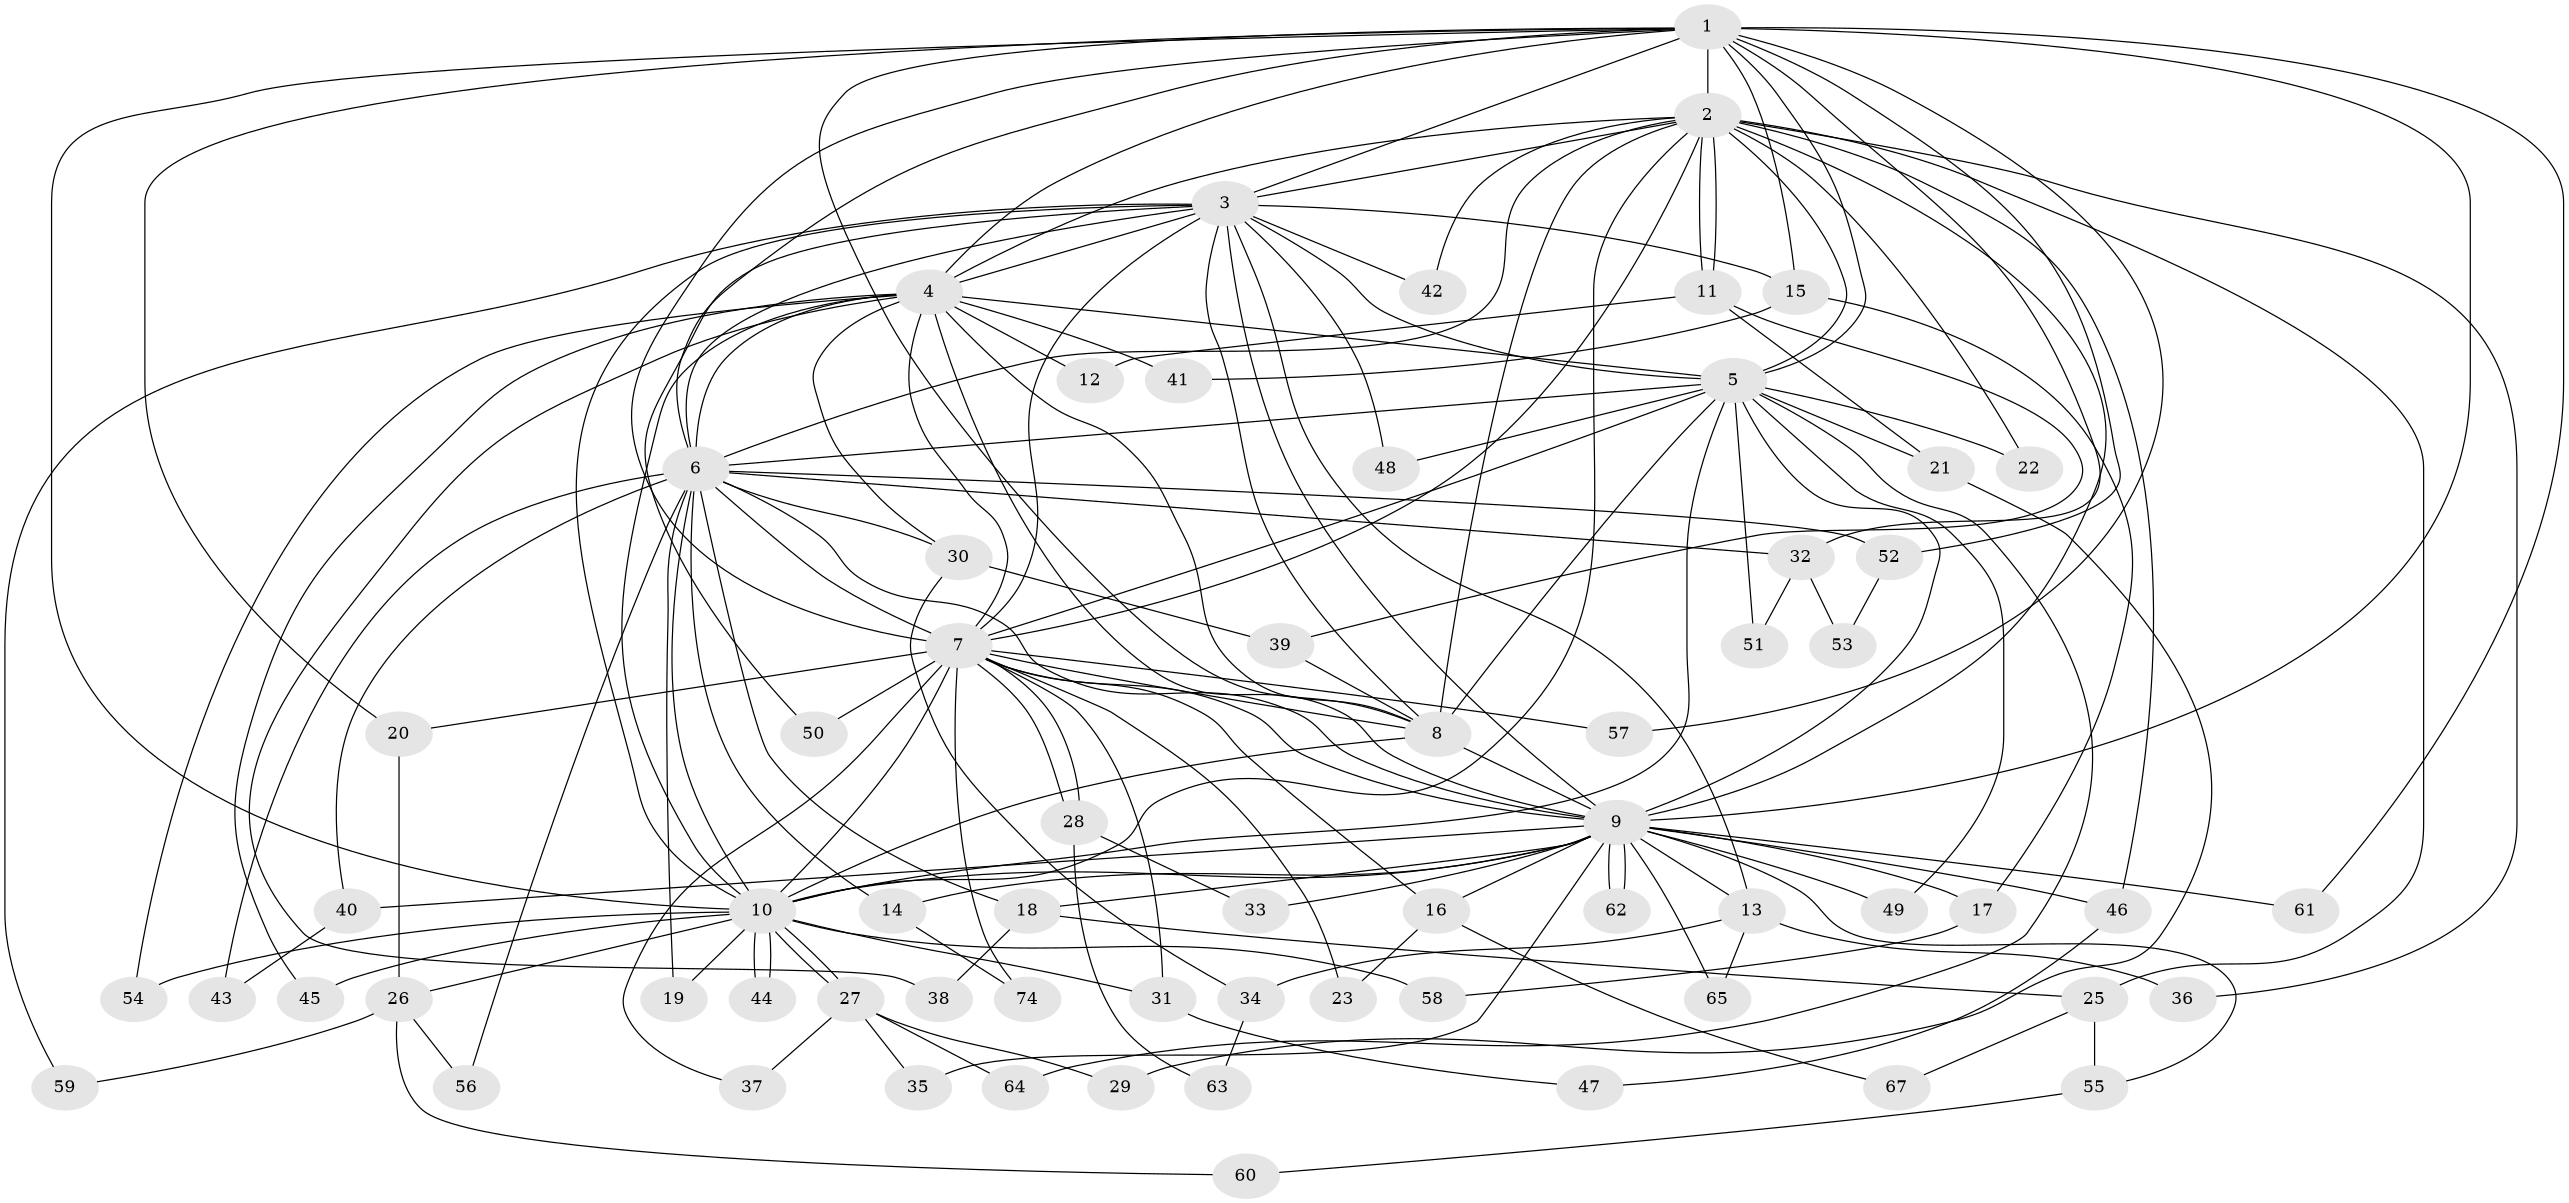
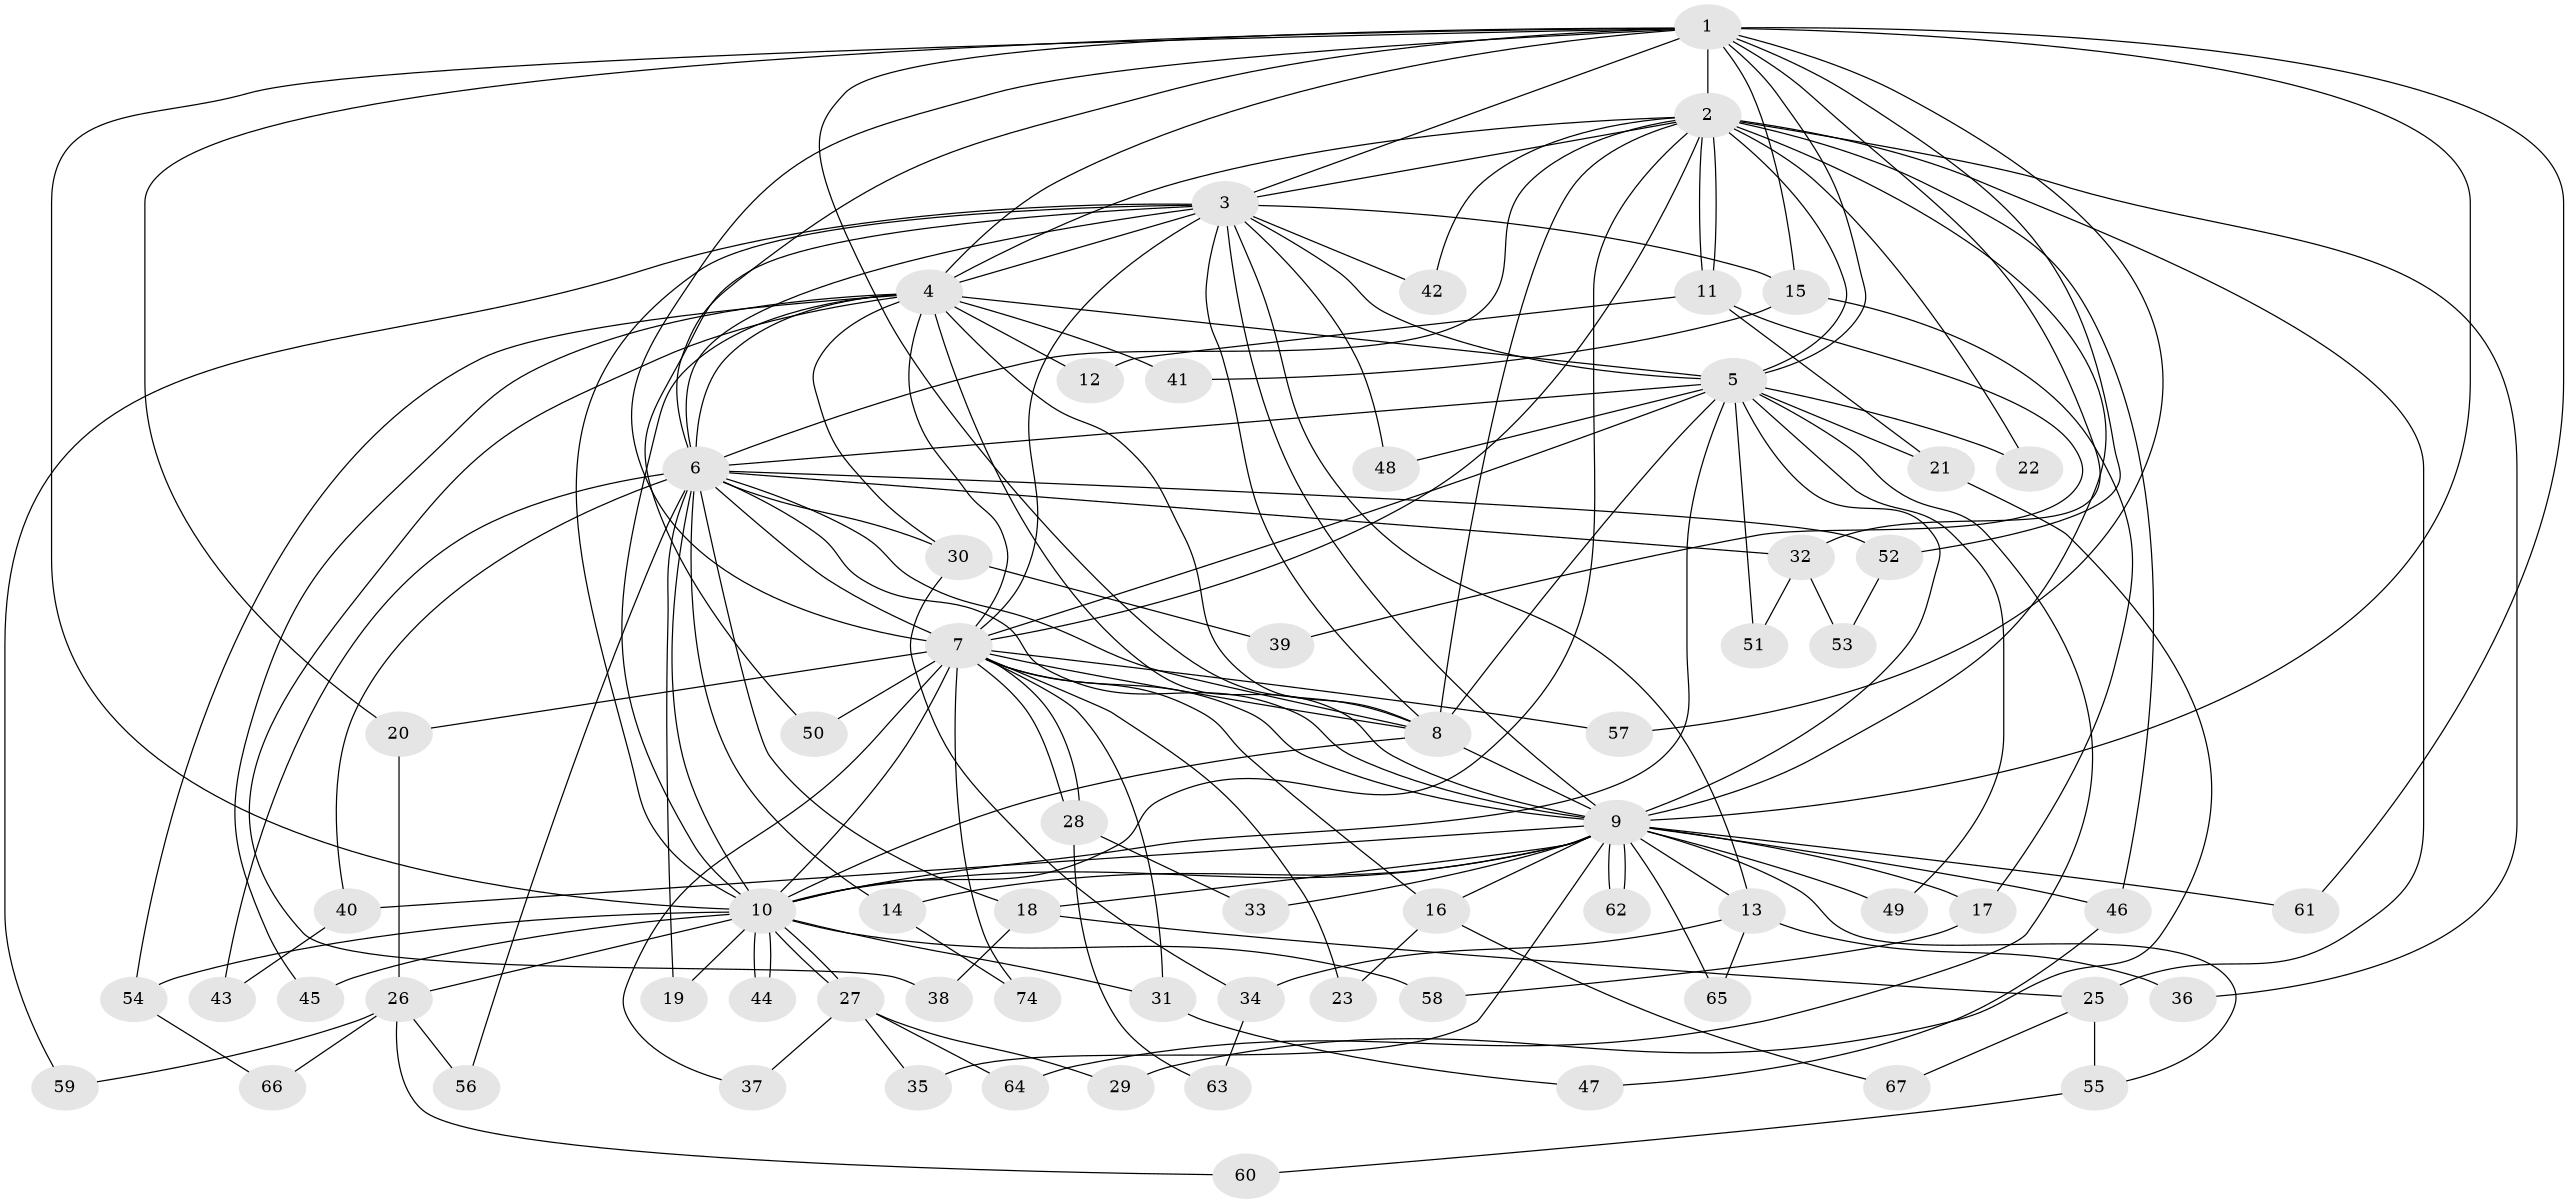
edge "39" -- "8": now "6" -- "8"
node "66": added
